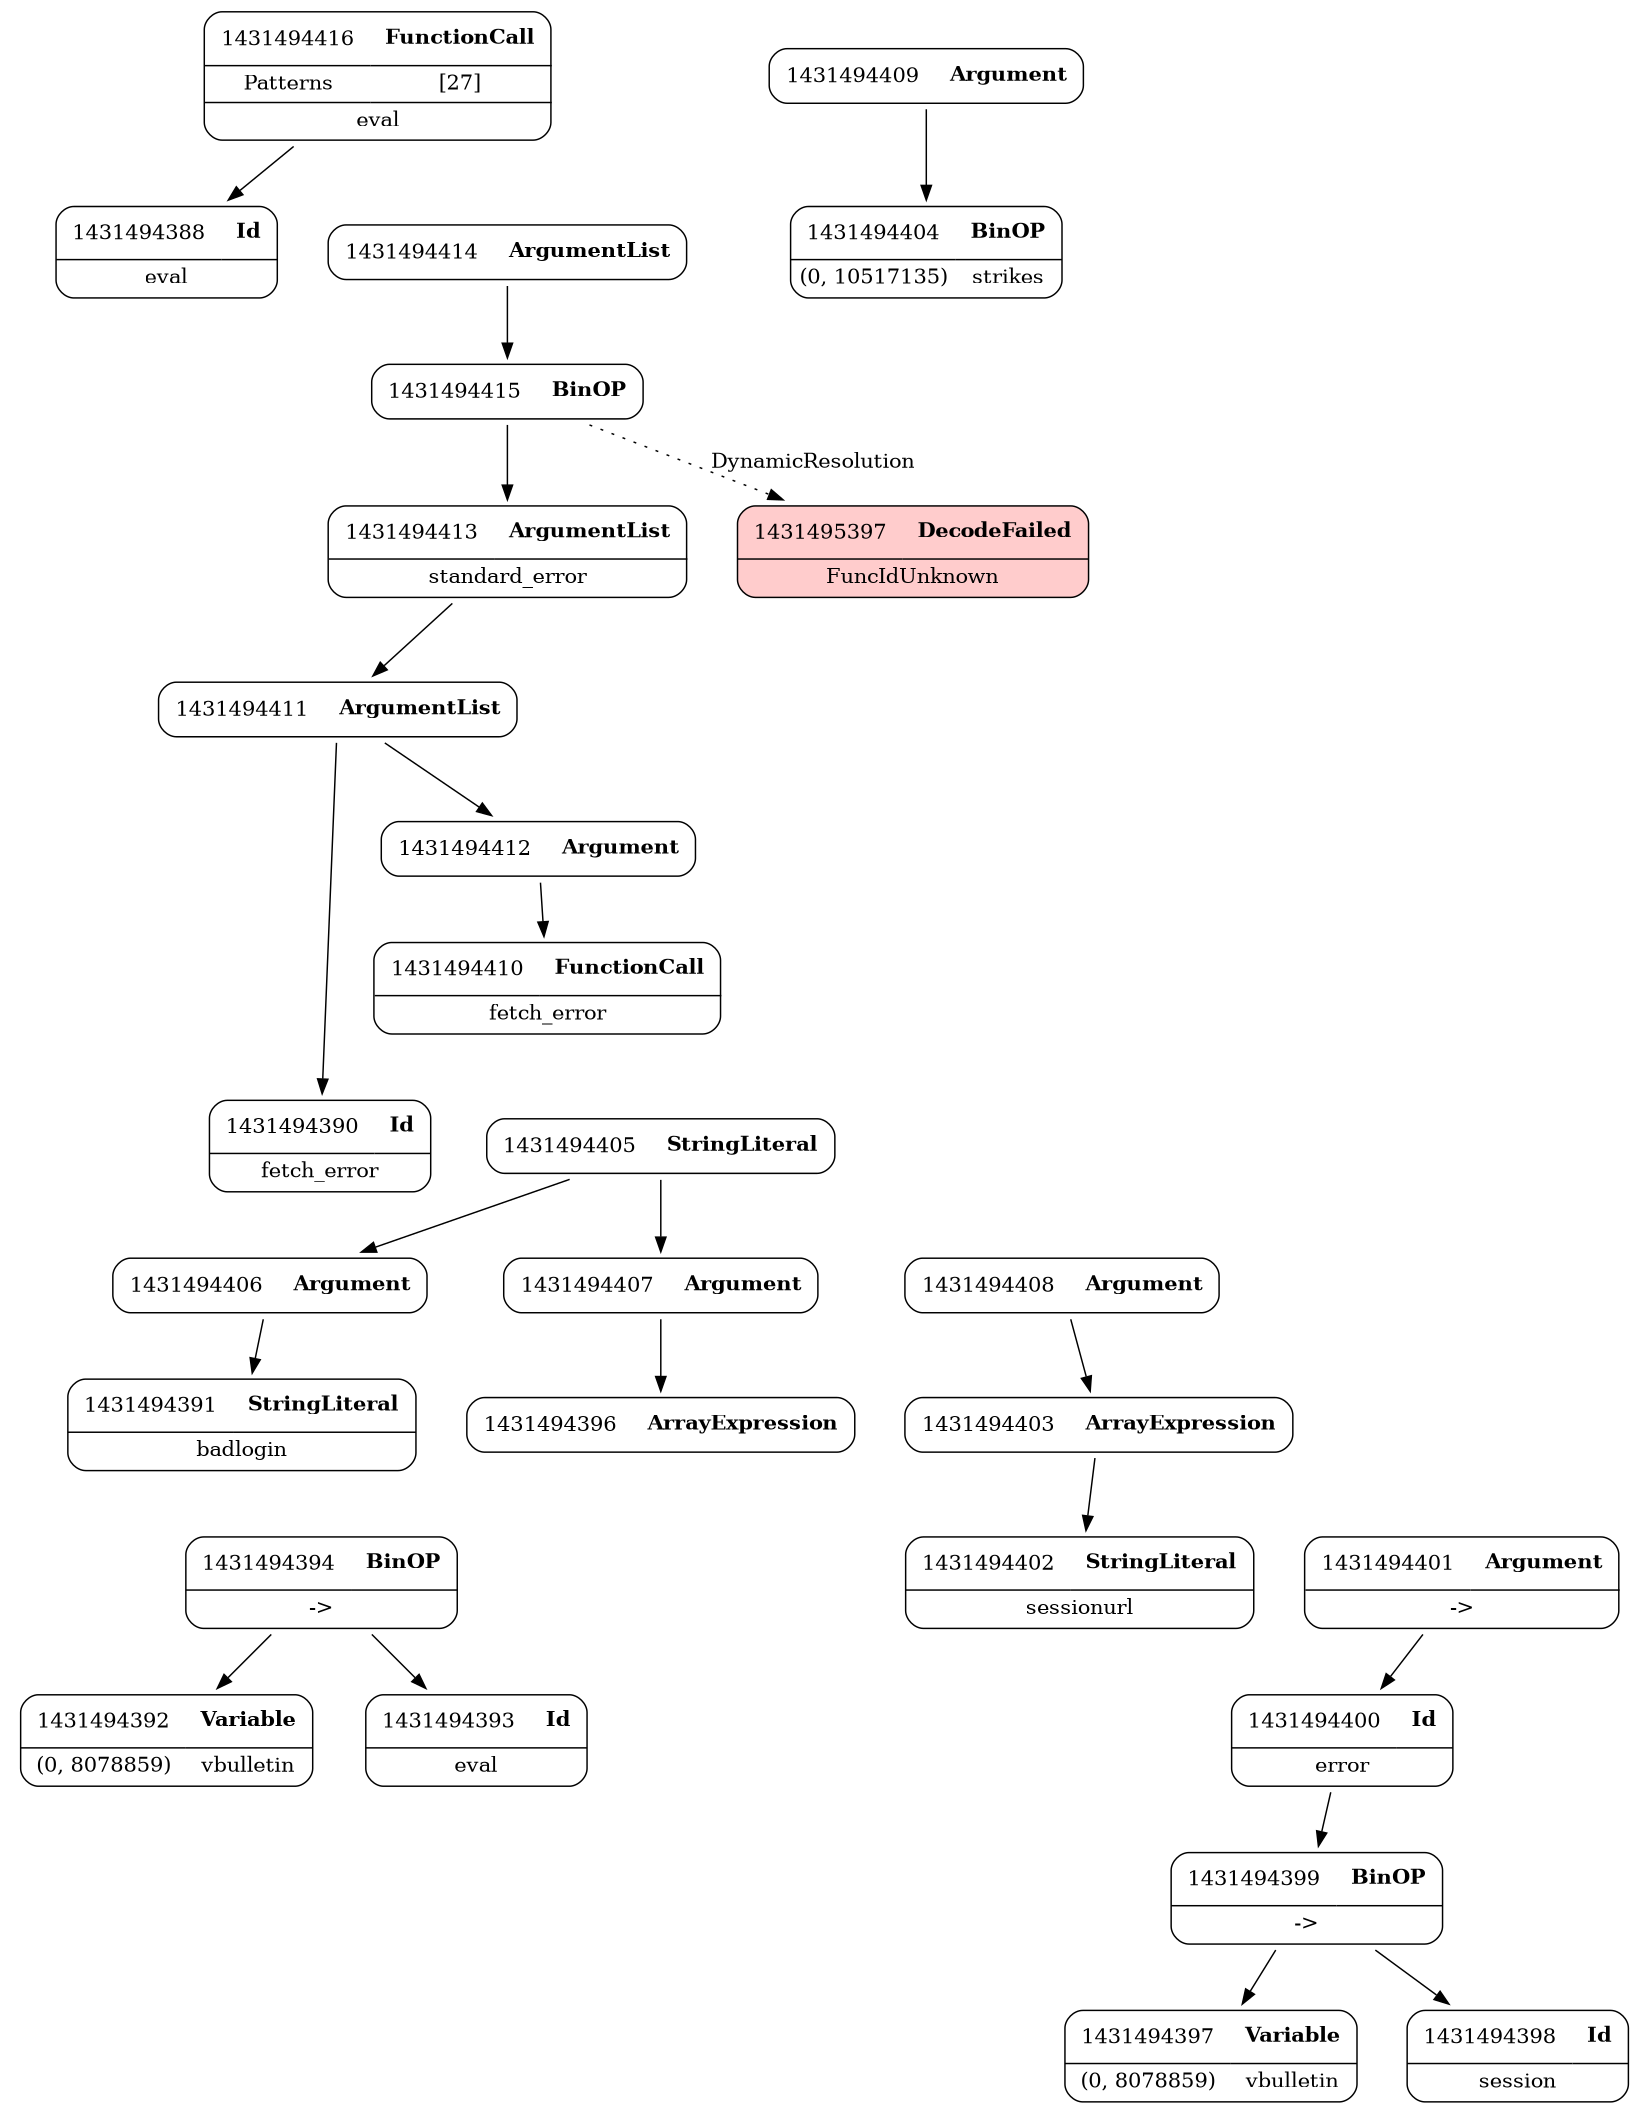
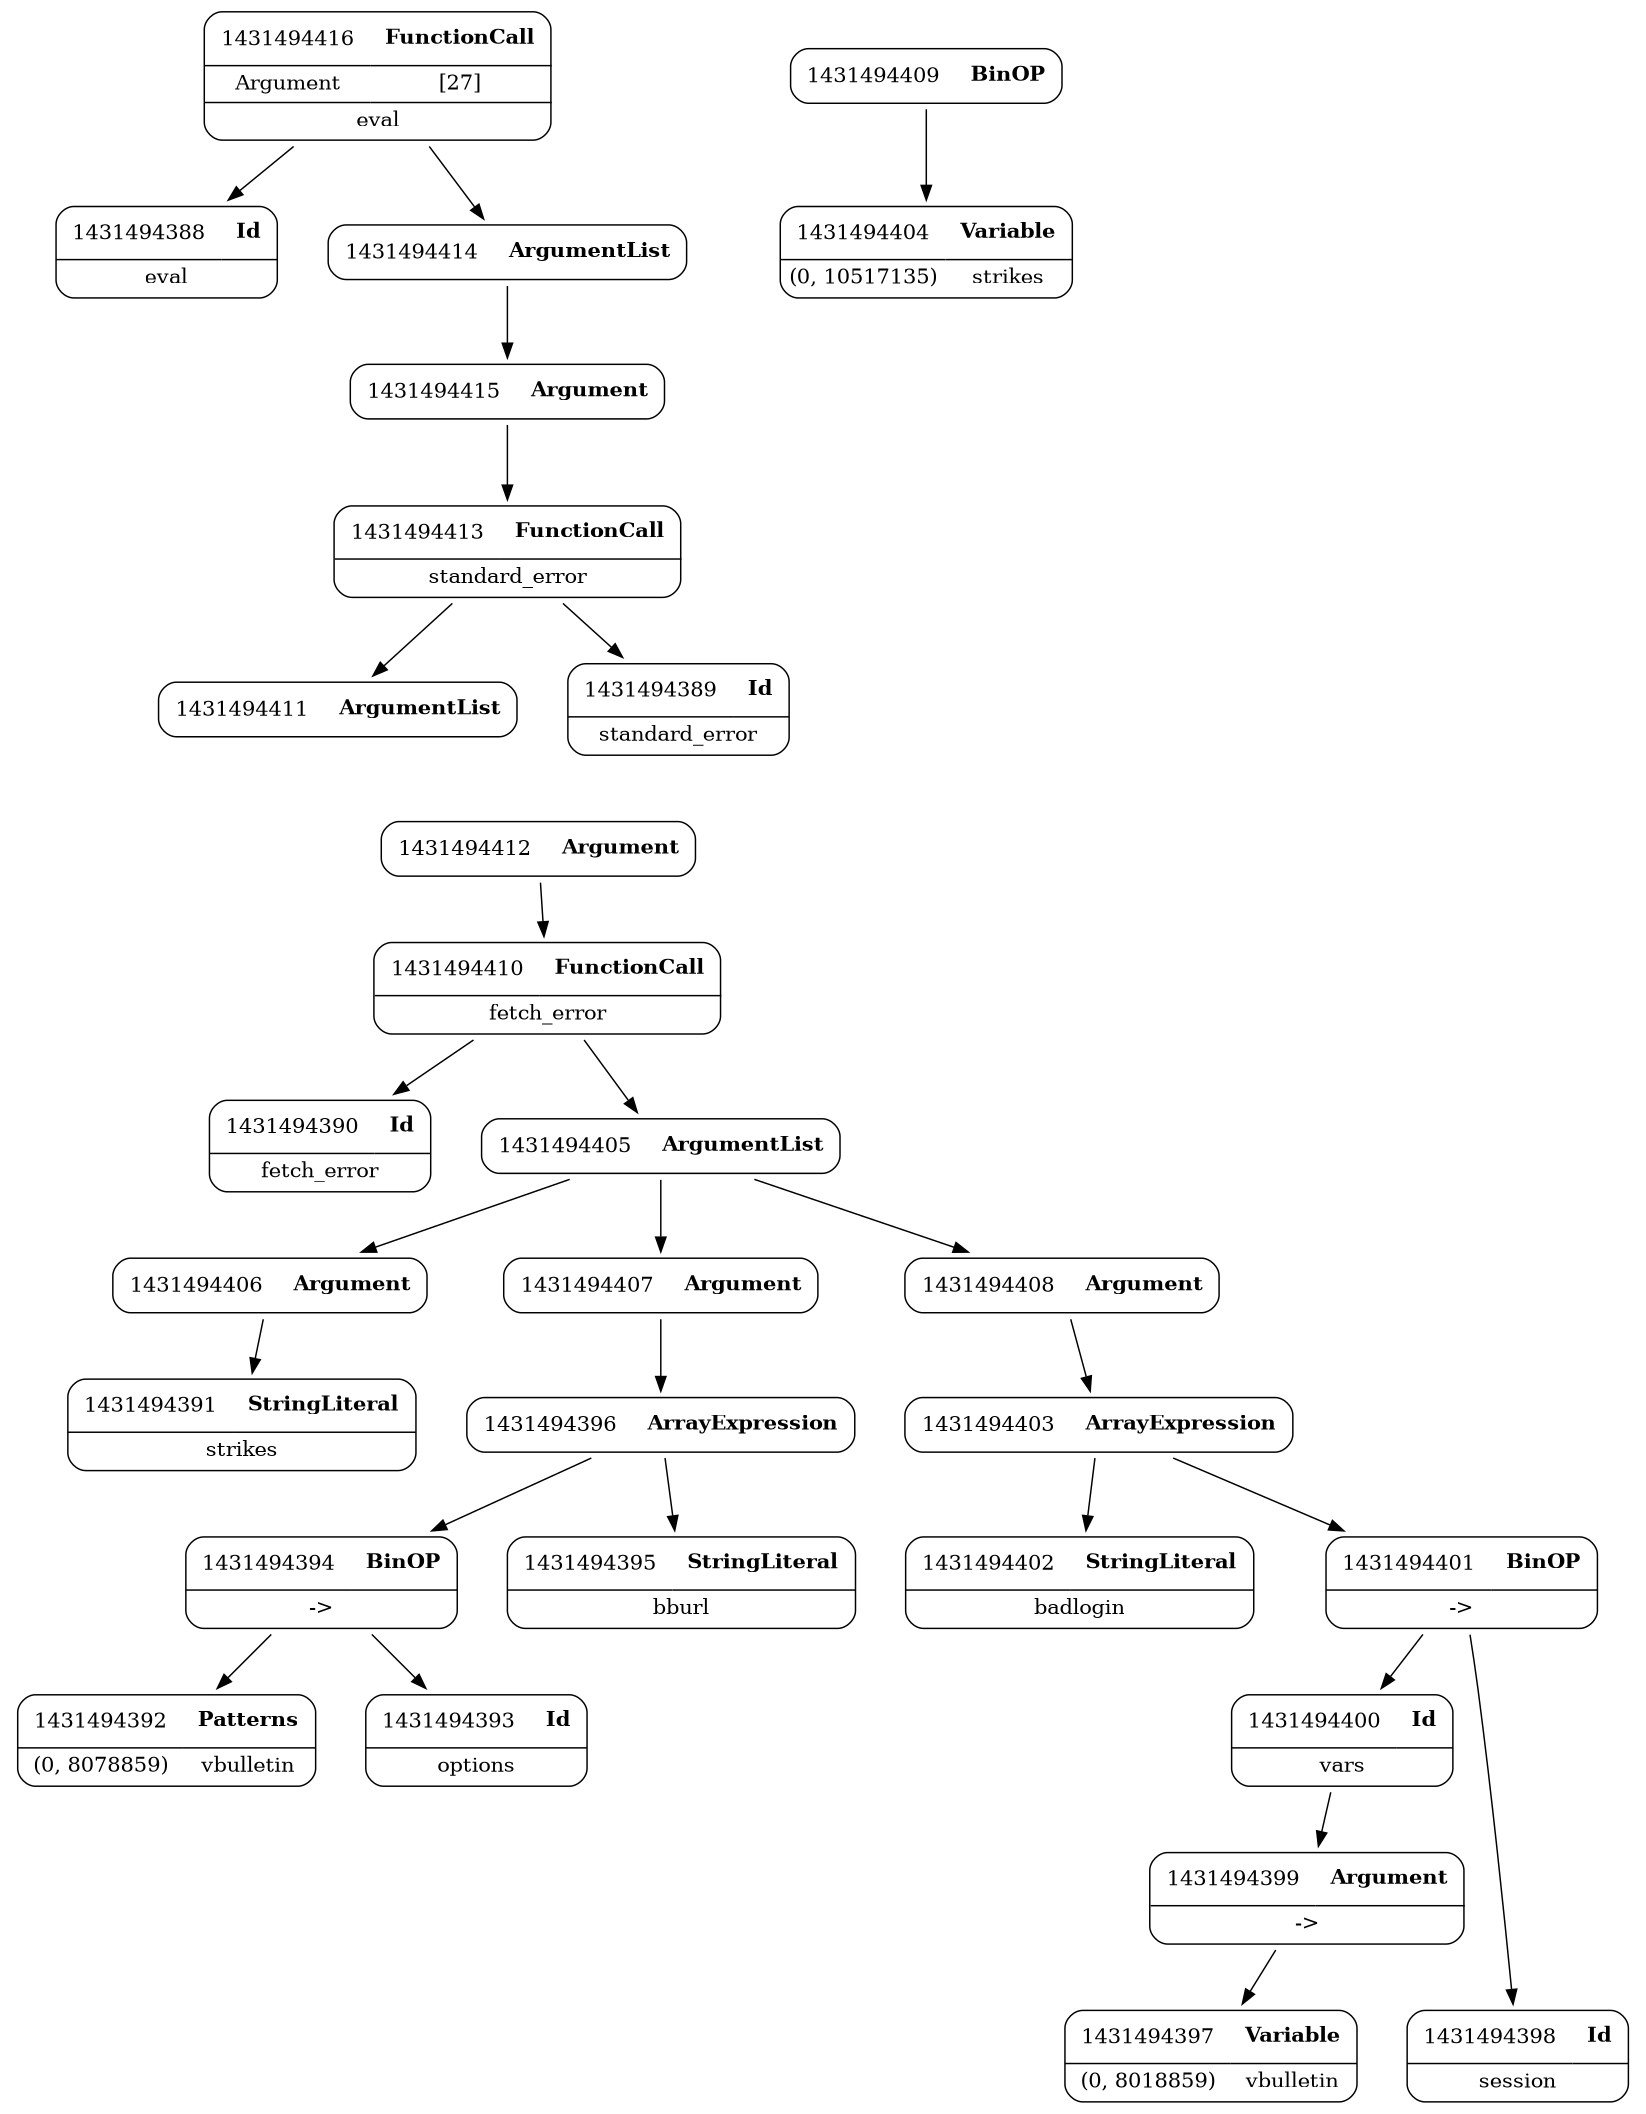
node "1431494409": text "Argument" -> "BinOP"
node "1431494416": text "Patterns" -> "Argument"
edge "1431494416" -> "1431494414": added
node "1431494404": text "BinOP" -> "Variable"
node "1431494415": text "BinOP" -> "Argument"
node "1431494413": text "ArgumentList" -> "FunctionCall"
node "1431495397": removed
node "1431494389": added
edge "1431494411" -> "1431494412": removed
edge "1431494411" -> "1431494390": now "1431494410" -> "1431494390"
edge "1431494410" -> "1431494405": added
node "1431494405": text "StringLiteral" -> "ArgumentList"
edge "1431494405" -> "1431494408": added
node "1431494391": text "badlogin" -> "strikes"
edge "1431494396" -> "1431494394": added
edge "1431494403" -> "1431494401": added
node "1431494401": text "Argument" -> "BinOP"
node "1431494395": added
node "1431494402": text "sessionurl" -> "badlogin"
node "1431494392": text "Variable" -> "Patterns"
node "1431494393": text "eval" -> "options"
node "1431494400": text "error" -> "vars"
node "1431494399": text "BinOP" -> "Argument"
edge "1431494399" -> "1431494398": now "1431494401" -> "1431494398"
node "1431494397": text "(0, 8078859)" -> "(0, 8018859)"
